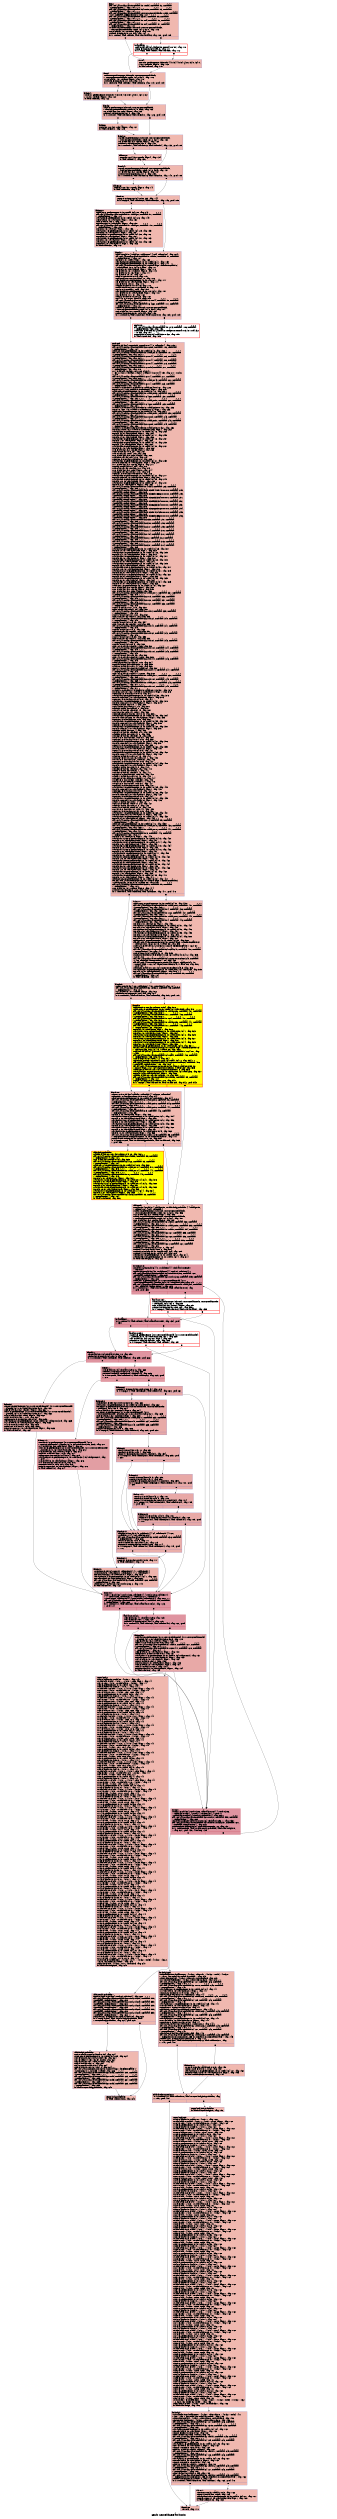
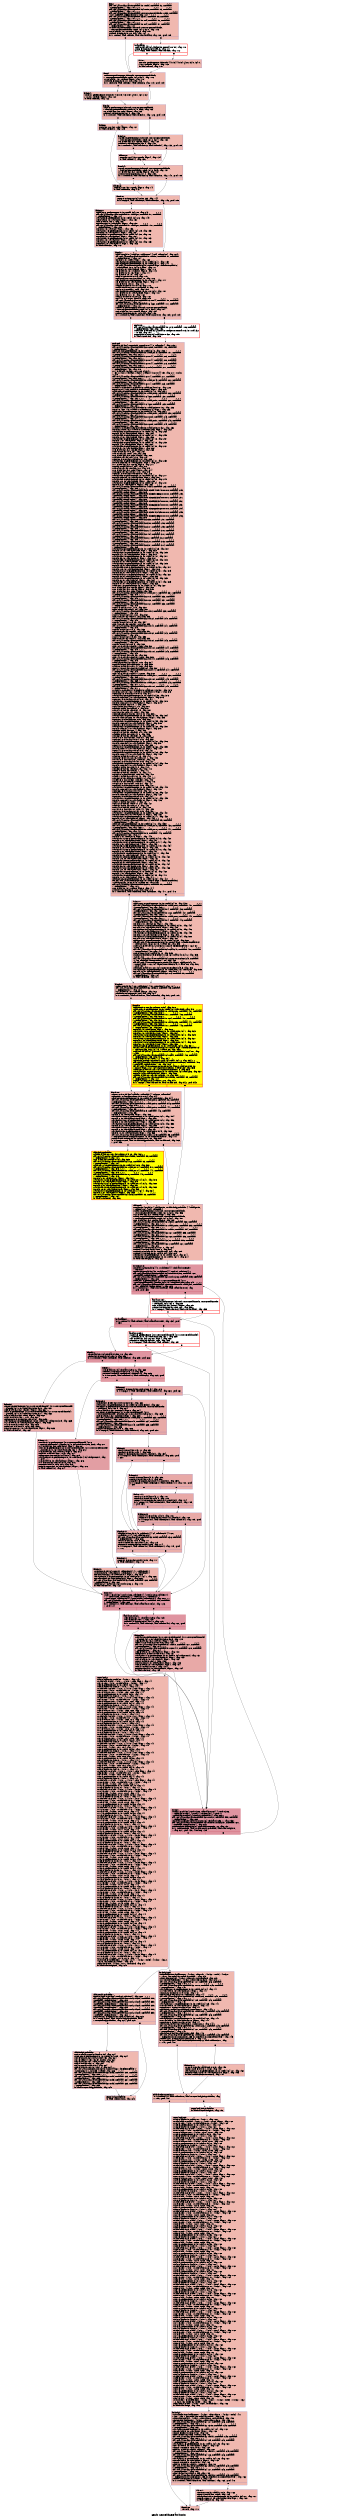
edge "entry:" -> "if.then:": now "entry:" -> "if.end:"
edge "if.then8:" -> "if.end10:": now "if.then8:" -> "if.then16:"
